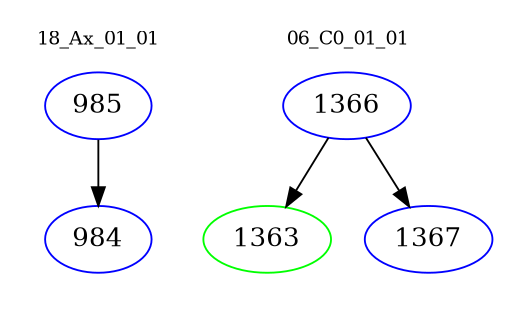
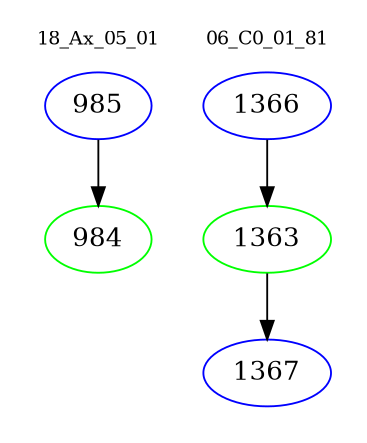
cluster "18_Ax_01_01": label "18_Ax_01_01" -> "18_Ax_05_01"
cluster "06_C0_01_01": label "06_C0_01_01" -> "06_C0_01_81"
edge "1366" -> "1367": now "1363" -> "1367"
node "984": color blue -> green
